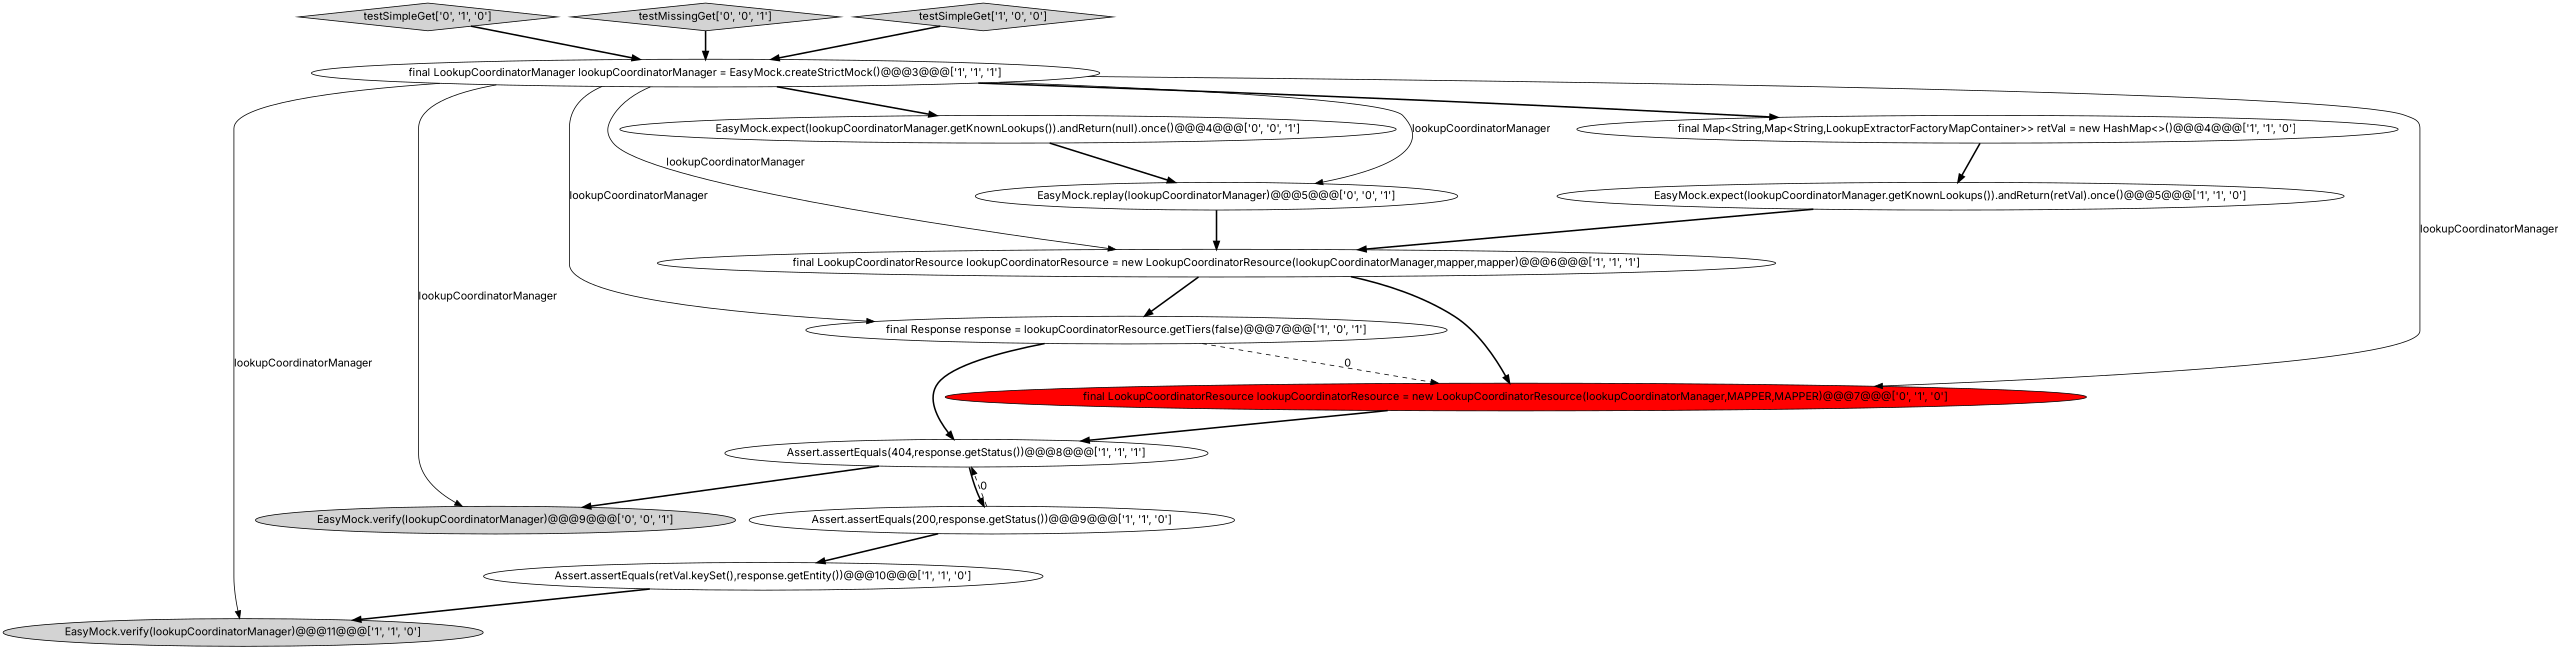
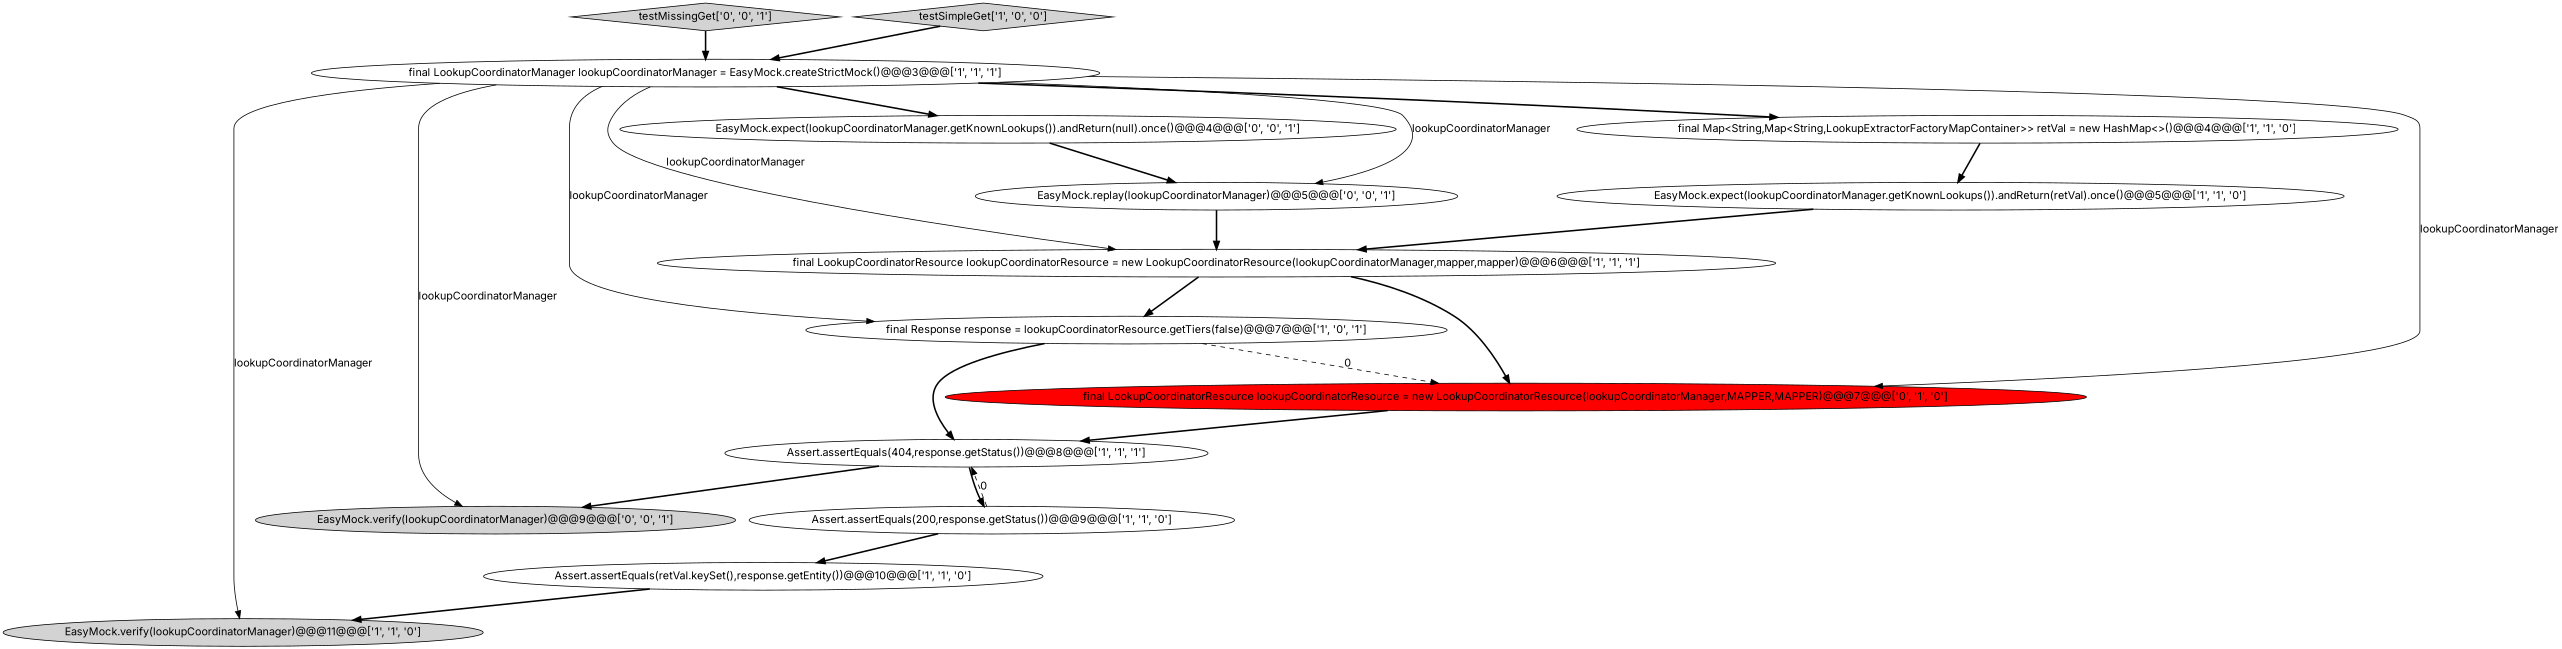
node "testSimpleGet['0', '1', '0']": removed
